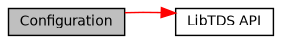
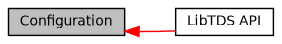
edge "Configuration" -> "LibTDS API": reversed
